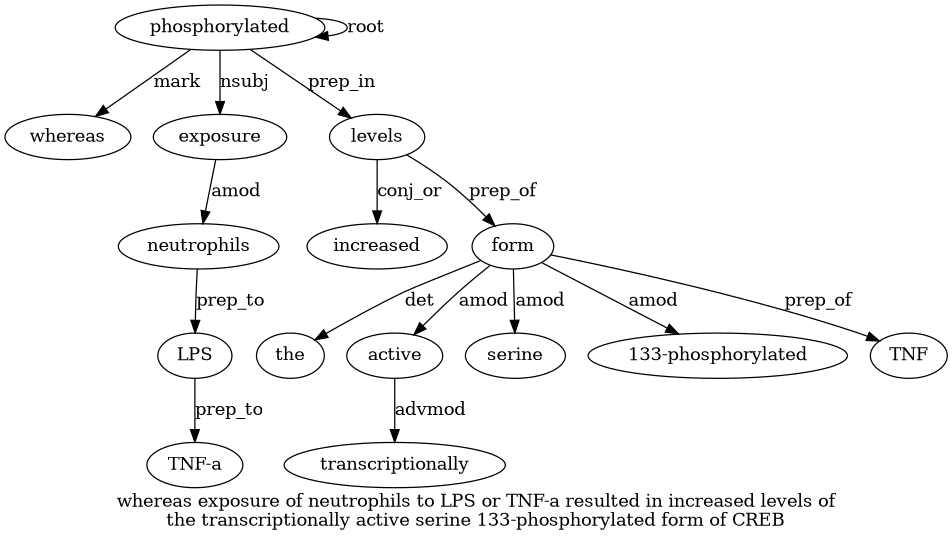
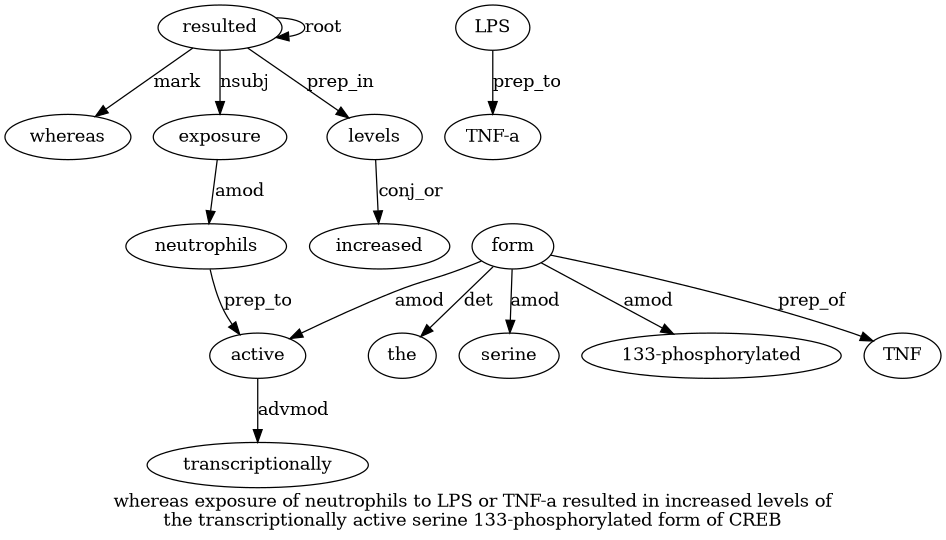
node "phosphorylated": label "phosphorylated" -> "resulted"
edge "levels" -> "form": removed, label "prep_of"
edge "neutrophils" -> "LPS": now "neutrophils" -> "active"
